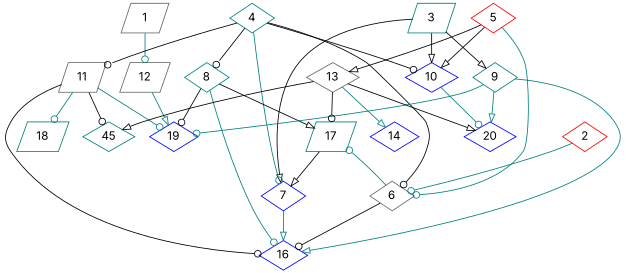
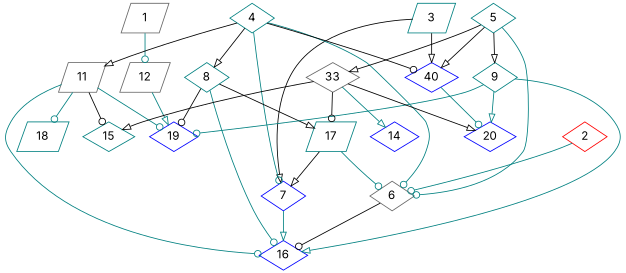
node "5": color red -> teal
edge "4" -> "11": arrowhead odot -> onormal
edge "3" -> "9": now "5" -> "9"
edge "4" -> "8": arrowhead odot -> onormal
node "13": label "13" -> "33"
node "10": label "10" -> "40"
edge "4" -> "6": color black -> teal
node "45": label "45" -> "15"
edge "6" -> "17": reversed
edge "11" -> "16": color black -> teal
